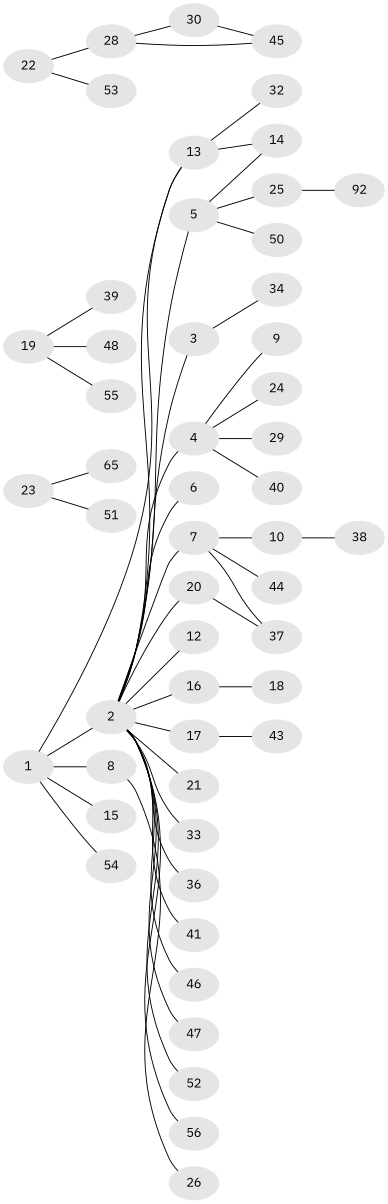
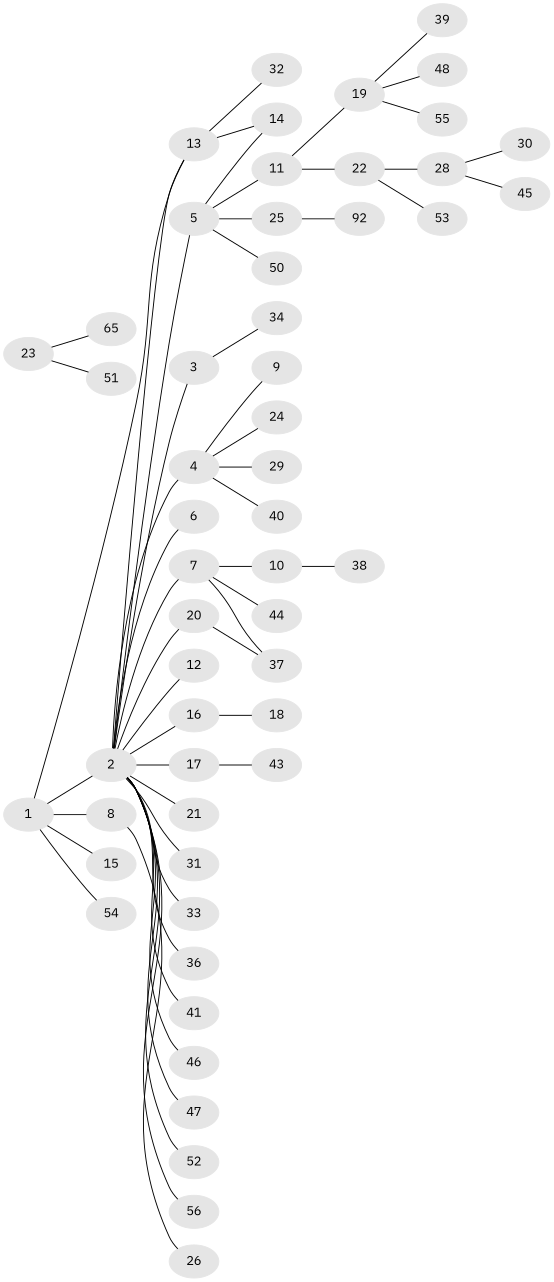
edge "30" -- "45": removed
node "11": added
node "31": added
